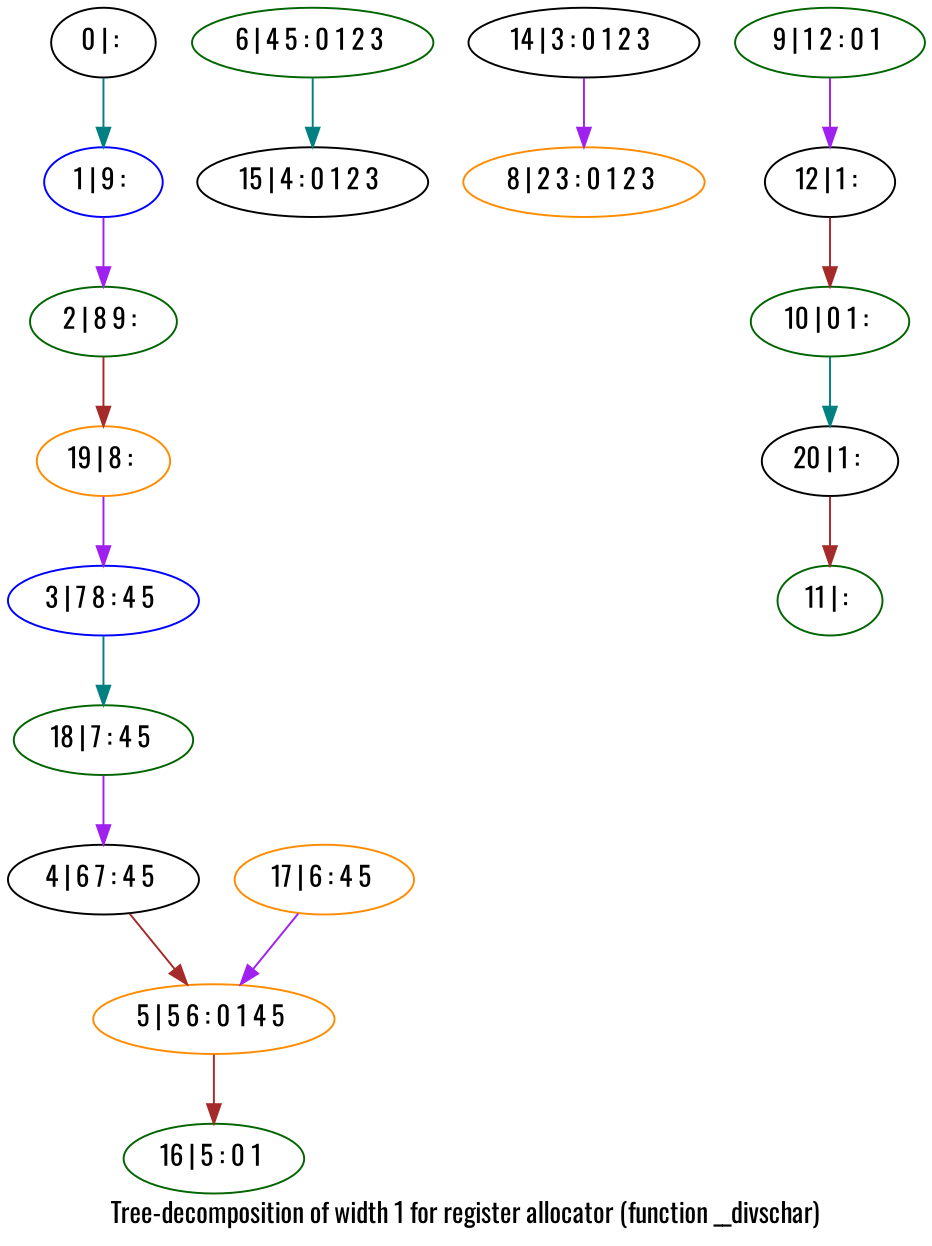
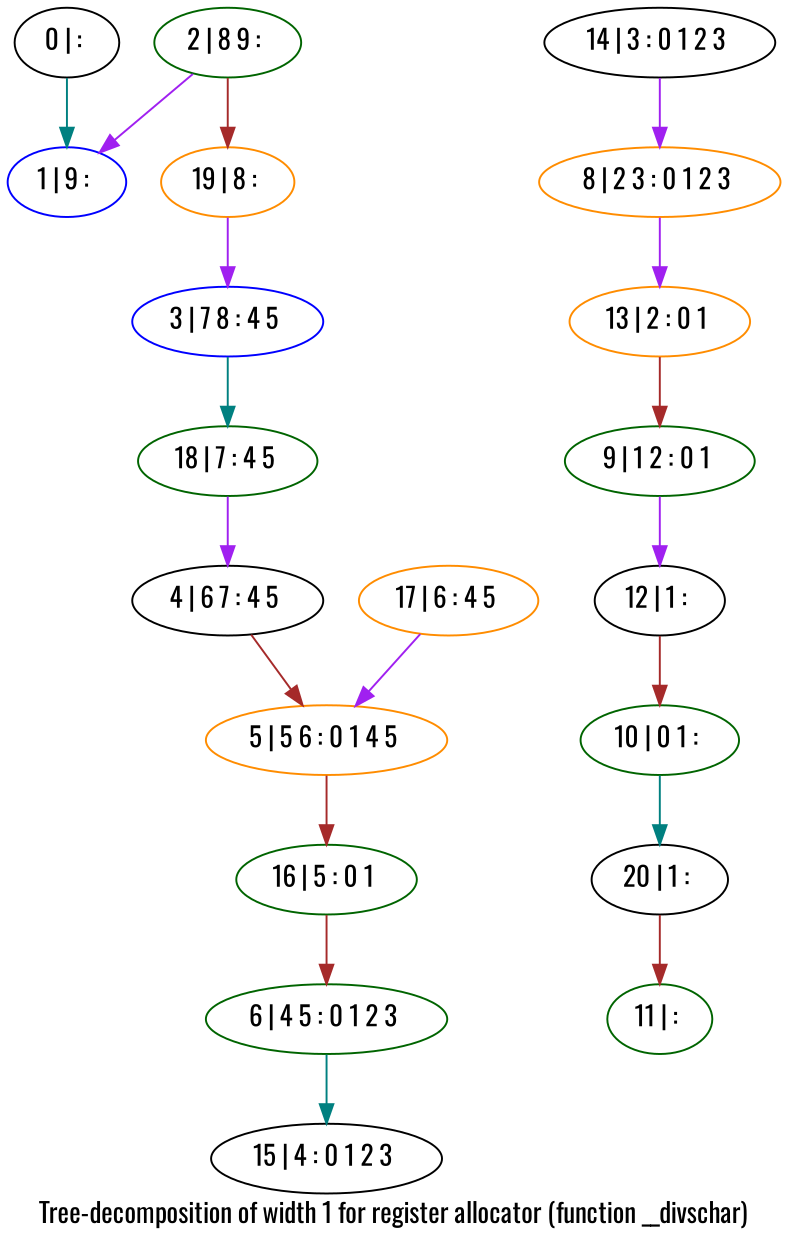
edge "1 | 9 :" -> "2 | 8 9 :": reversed
node "13 | 2 : 0 1": added
edge "16 | 5 : 0 1" -> "6 | 4 5 : 0 1 2 3": added
